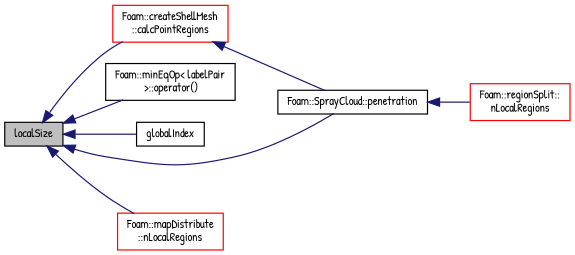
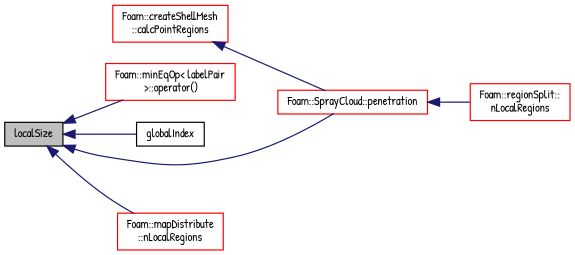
edge "Foam::createShellMesh ::calcPointRegions" -> "localSize": removed
node "Foam::minEqOp< labelPair >::operator()": color black -> red
node "Foam::SprayCloud::penetration": color black -> red
